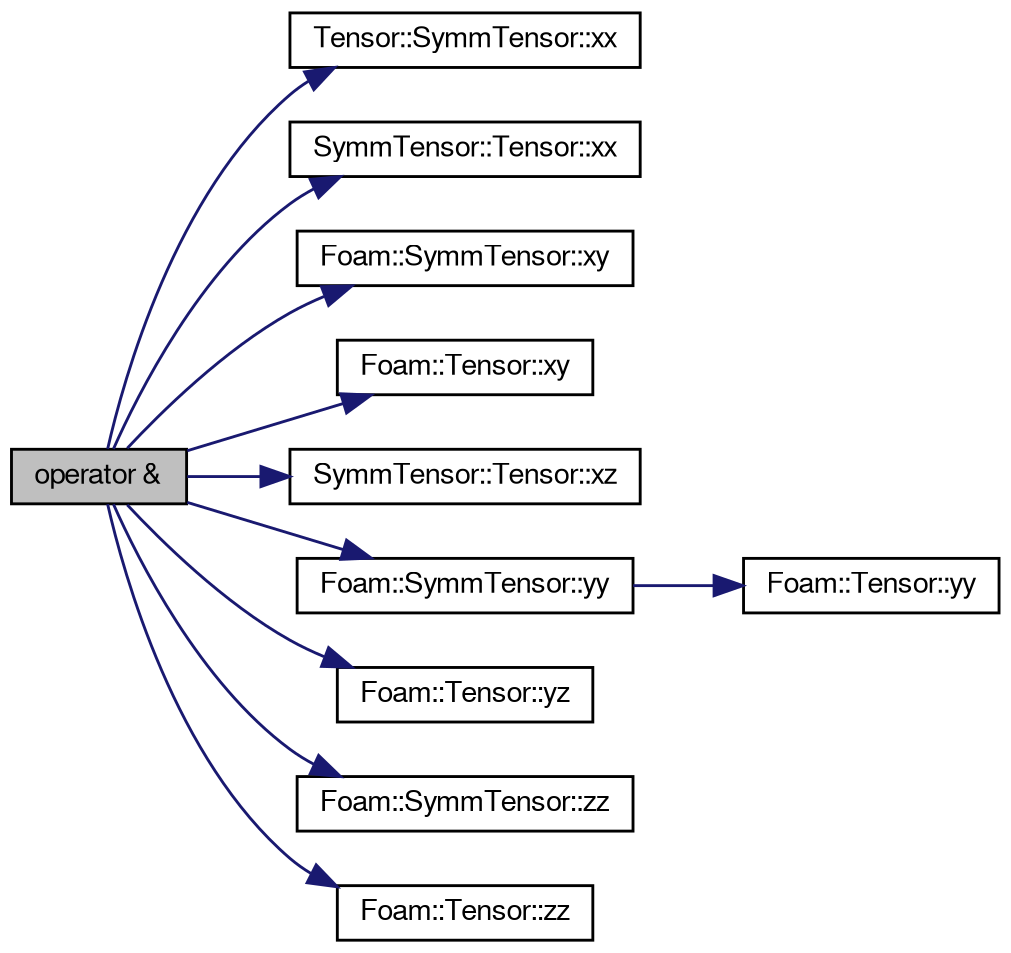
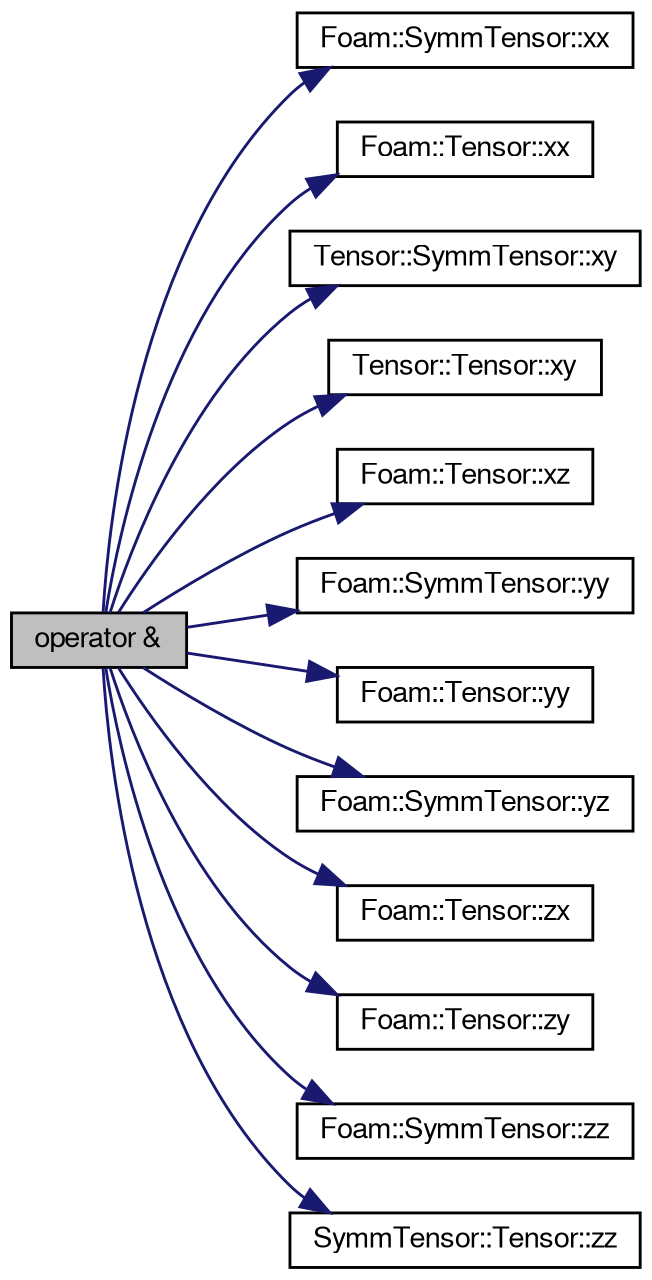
node "Tensor::SymmTensor::xx": label "Tensor::SymmTensor::xx" -> "Foam::SymmTensor::xx"
node "SymmTensor::Tensor::xx": label "SymmTensor::Tensor::xx" -> "Foam::Tensor::xx"
node "Foam::SymmTensor::xy": label "Foam::SymmTensor::xy" -> "Tensor::SymmTensor::xy"
node "Foam::Tensor::xy": label "Foam::Tensor::xy" -> "Tensor::Tensor::xy"
node "SymmTensor::Tensor::xz": label "SymmTensor::Tensor::xz" -> "Foam::Tensor::xz"
edge "Foam::SymmTensor::yy" -> "Foam::Tensor::yy": now "operator &" -> "Foam::Tensor::yy"
node "Foam::Tensor::yz": label "Foam::Tensor::yz" -> "Foam::SymmTensor::yz"
node "Foam::Tensor::zx": added
node "Foam::Tensor::zz": label "Foam::Tensor::zz" -> "SymmTensor::Tensor::zz"
node "Foam::Tensor::zy": added
